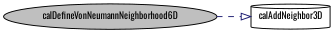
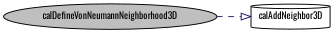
node "calDefineVonNeumannNeighborhood6D": label "calDefineVonNeumannNeighborhood6D" -> "calDefineVonNeumannNeighborhood3D"
